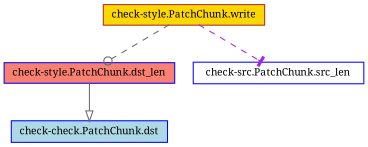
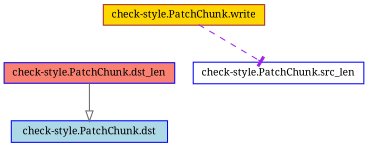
edge "check-style.PatchChunk.write" -> "check-style.PatchChunk.dst_len": removed
node "check-src.PatchChunk.src_len": label "check-src.PatchChunk.src_len" -> "check-style.PatchChunk.src_len"
node "check-check.PatchChunk.dst": label "check-check.PatchChunk.dst" -> "check-style.PatchChunk.dst"
